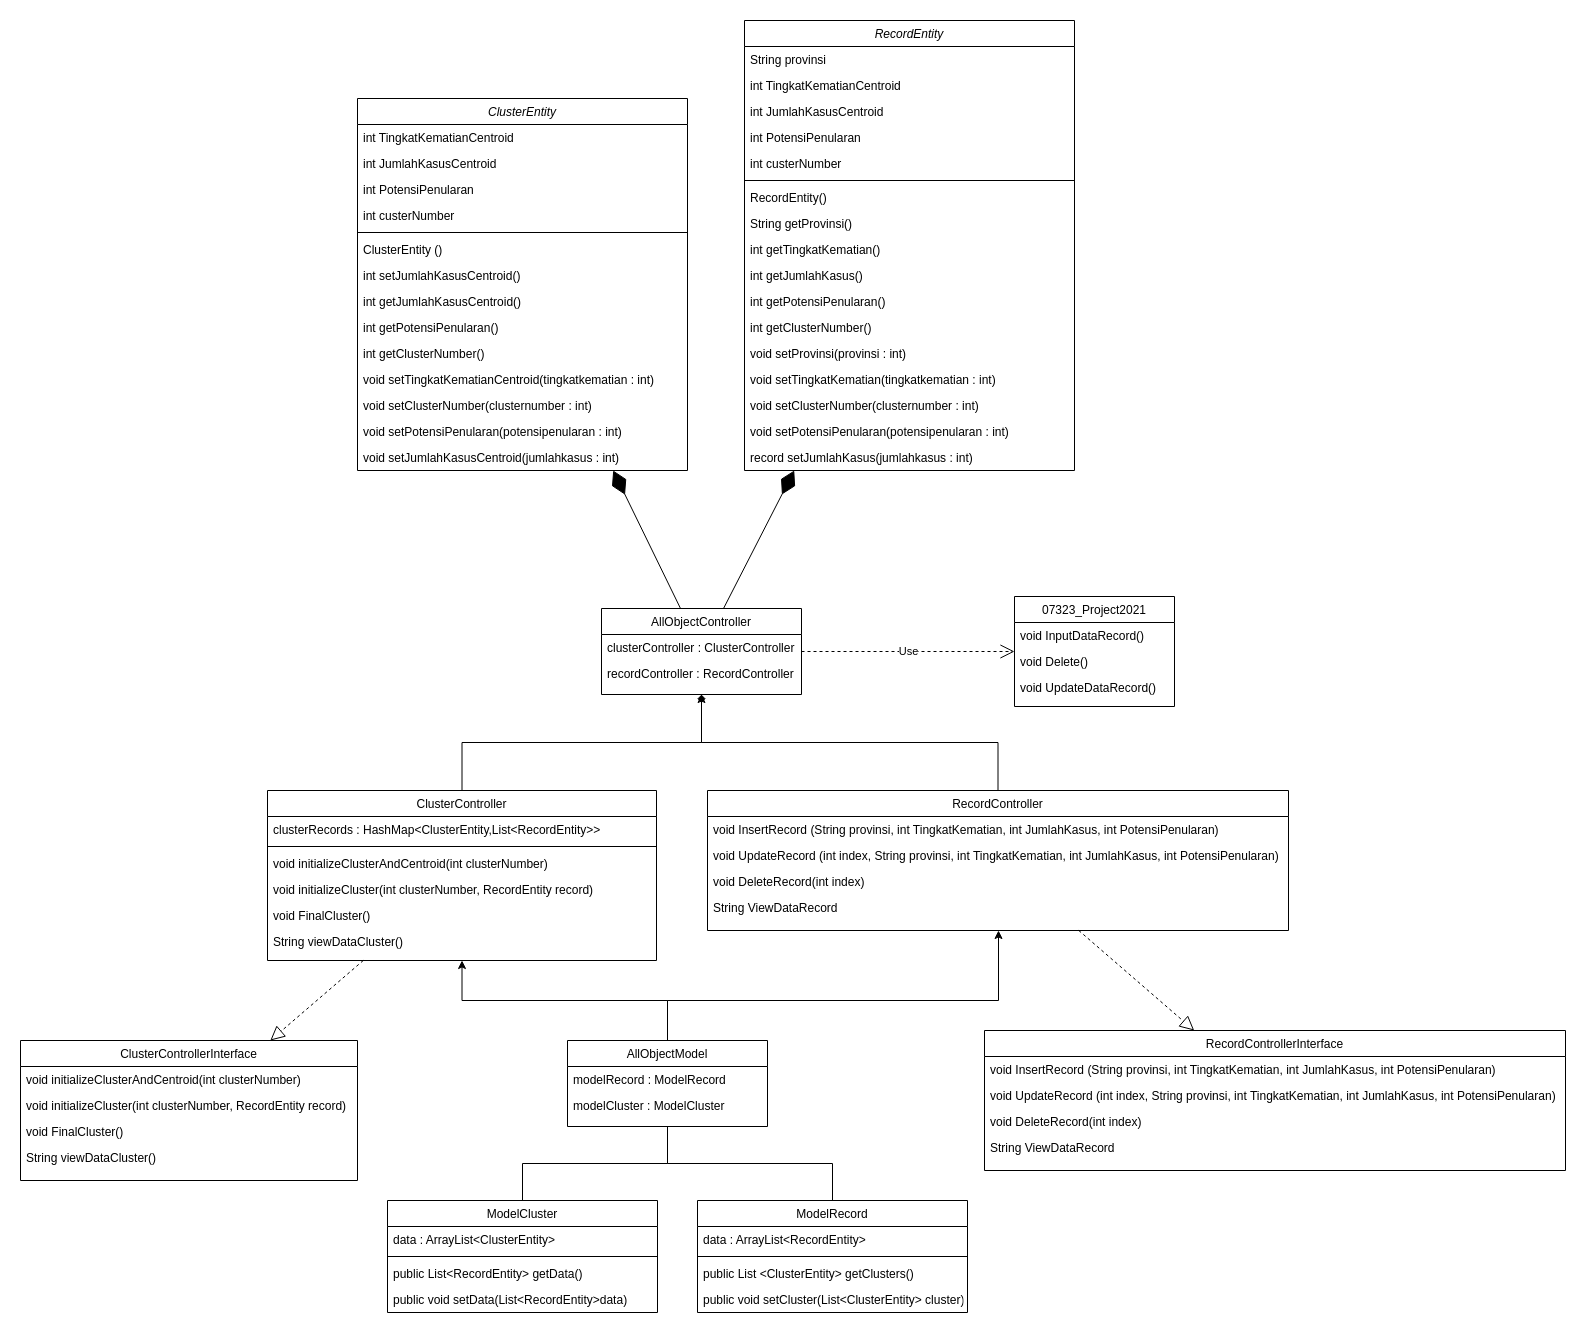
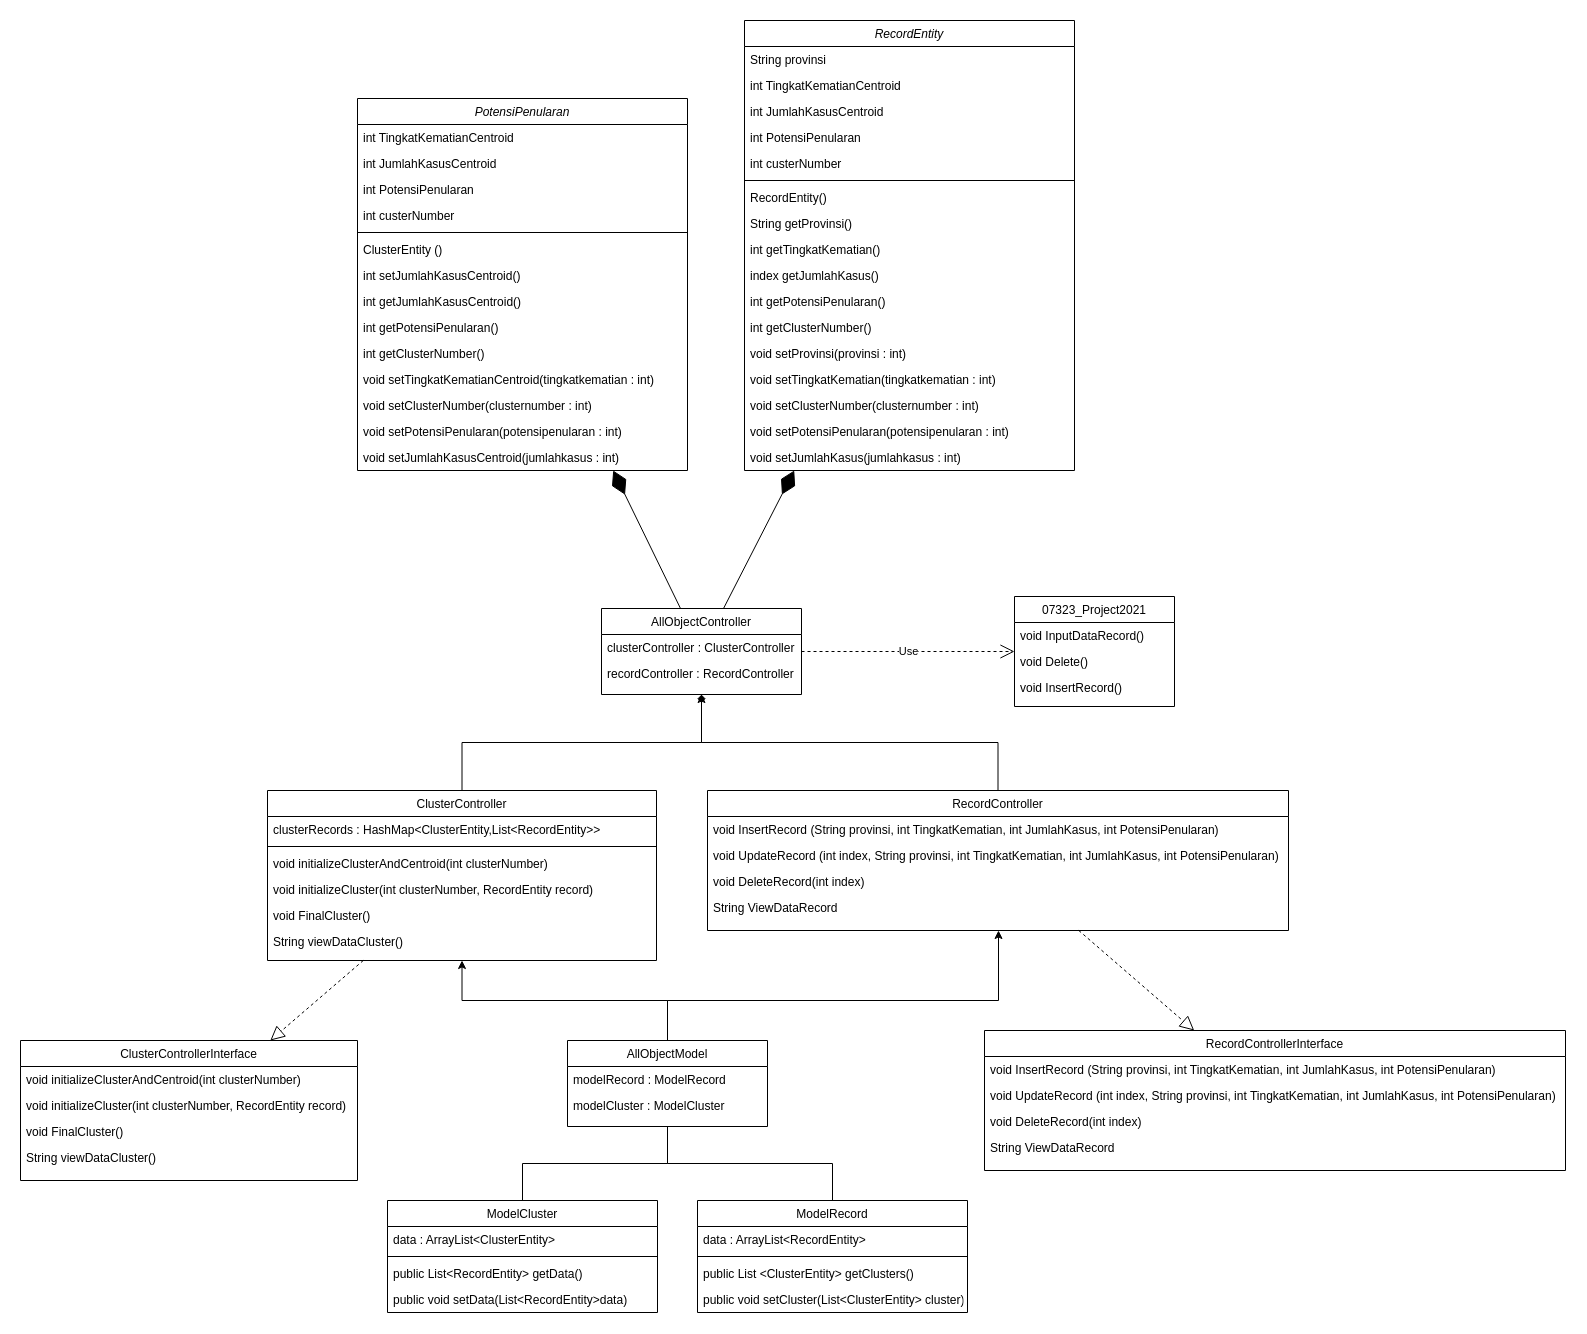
node "ClusterEntity": label "ClusterEntity" -> "PotensiPenularan"
node "int getJumlahKasus()": label "int getJumlahKasus()" -> "index getJumlahKasus()"
node "record setJumlahKasus(jumlahkasus : int)": label "record setJumlahKasus(jumlahkasus : int)" -> "void setJumlahKasus(jumlahkasus : int)"
node "void UpdateDataRecord()": label "void UpdateDataRecord()" -> "void InsertRecord()"
